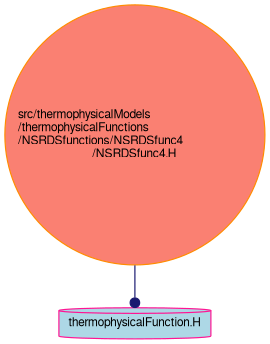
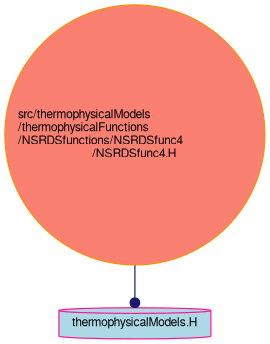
node "thermophysicalFunction.H": label "thermophysicalFunction.H" -> "thermophysicalModels.H"
